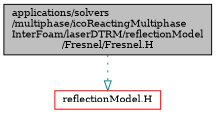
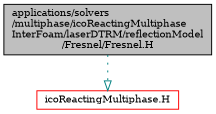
node "reflectionModel.H": label "reflectionModel.H" -> "icoReactingMultiphase.H"
